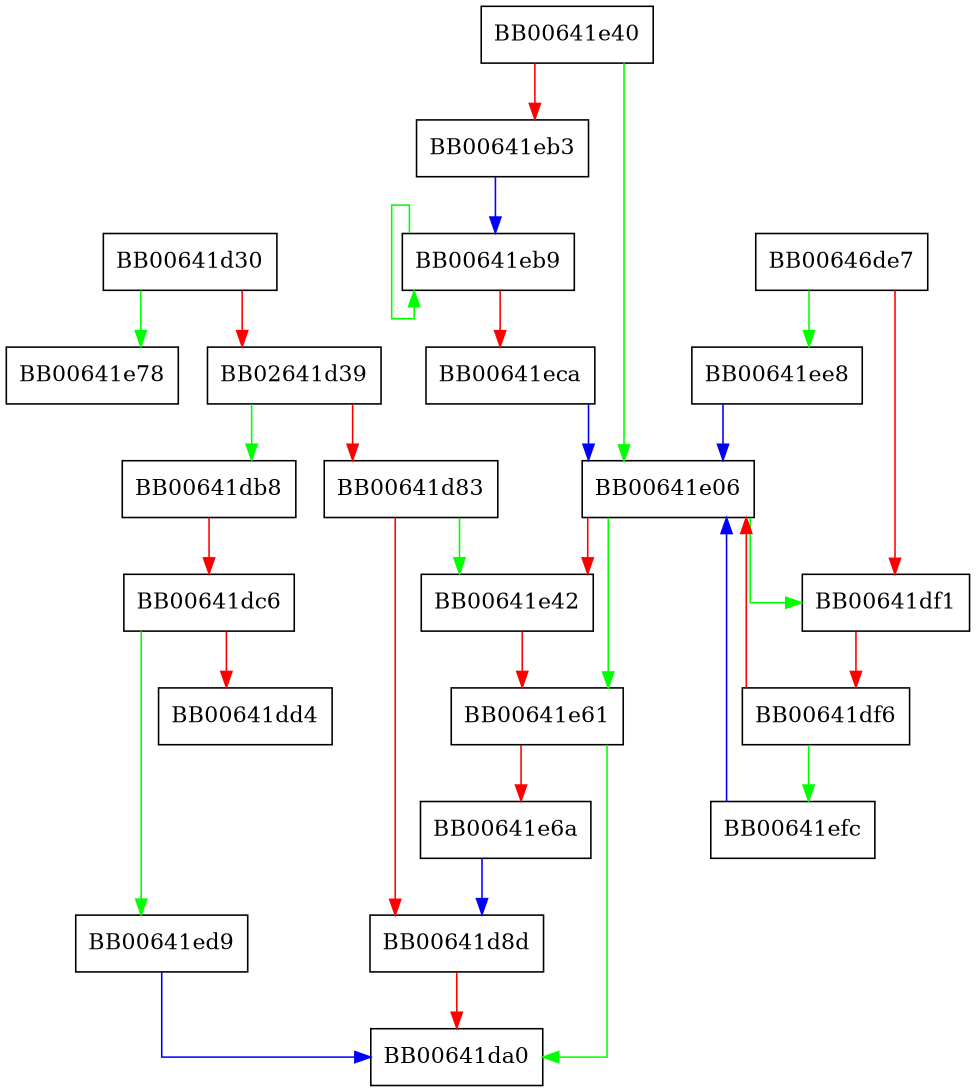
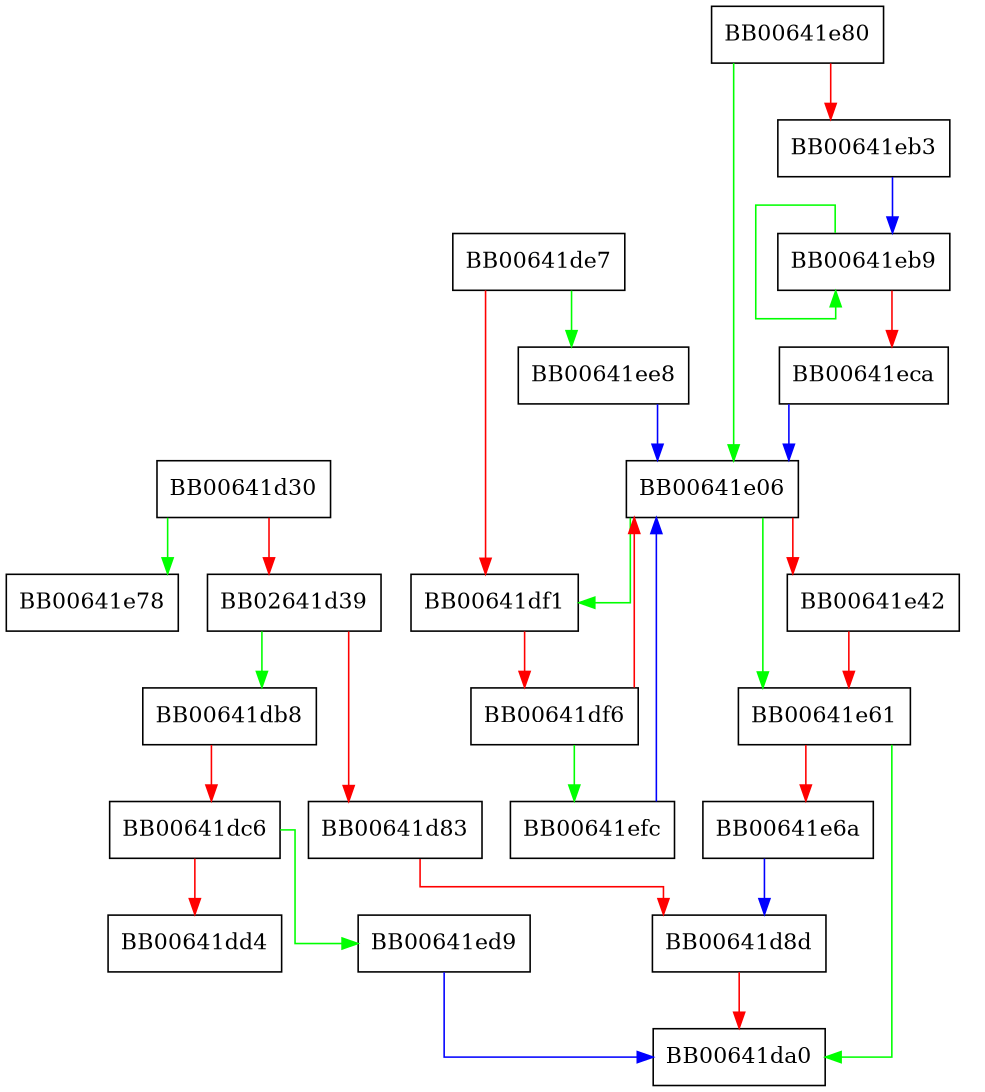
node "BB00641e40": label "BB00641e40" -> "BB00641e80"
node "BB00646de7": label "BB00646de7" -> "BB00641de7"
edge "BB00641d83" -> "BB00641e42": removed
